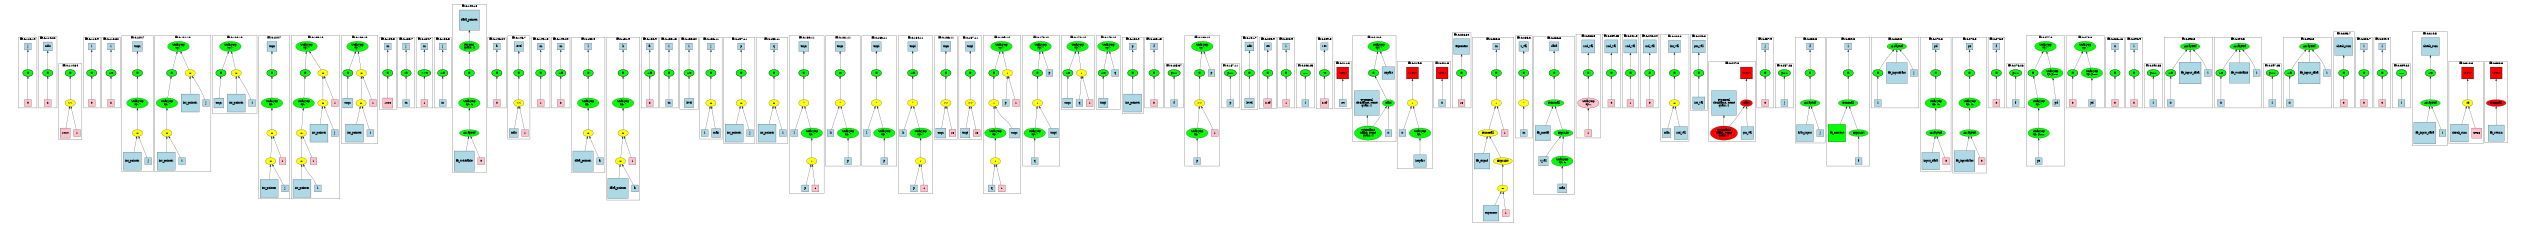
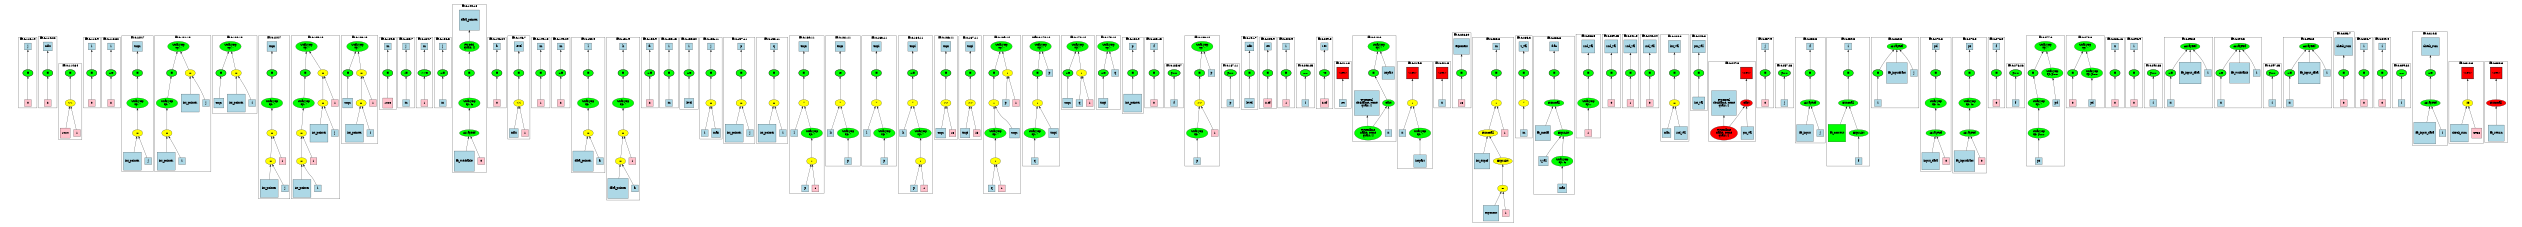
cluster "fft.c:170:12": label "fft.c:170:12" -> "man.c:170:12"
node "data": label "data" -> "frac"
node "UnaryOp op: -": fillcolor pink -> green
node "frac_input": label "frac_input" -> "fft_input"
node "fft_exp2f": label "fft_exp2f" -> "int_exp2f"
